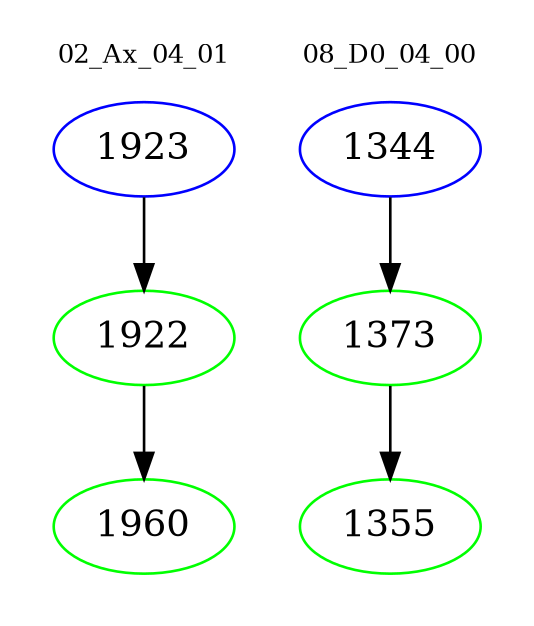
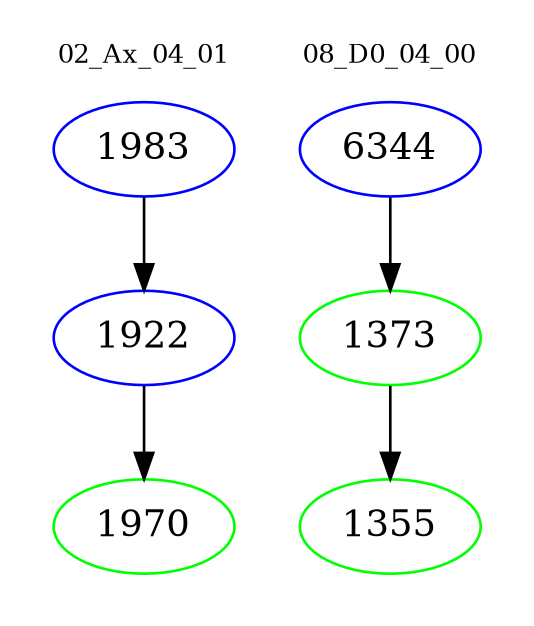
node "1923": label "1923" -> "1983"
node "1344": label "1344" -> "6344"
node "1922": color green -> blue
node "1960": label "1960" -> "1970"
